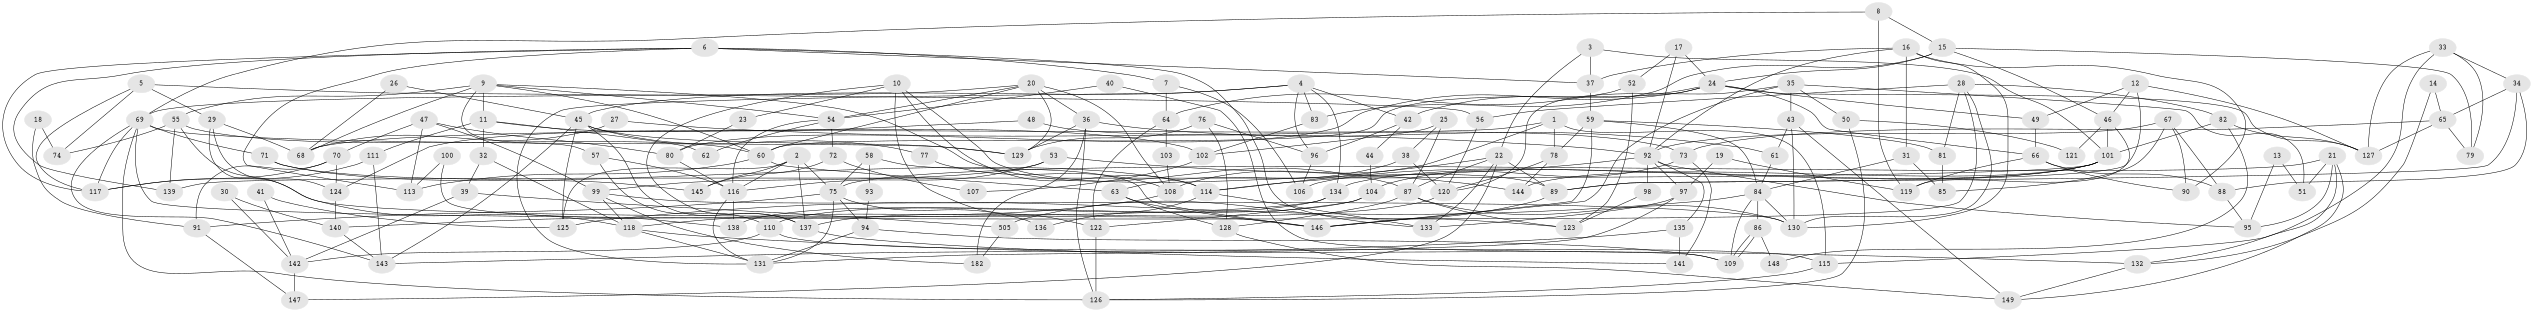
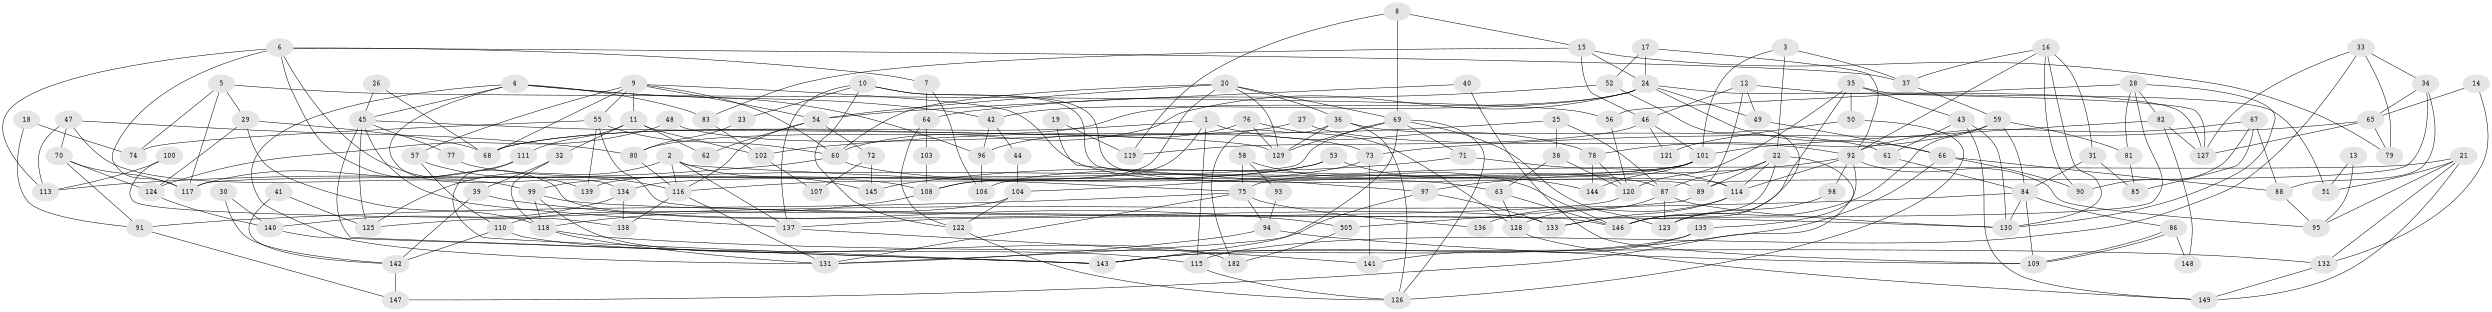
edge "66" -- "119": now "66" -- "143"
